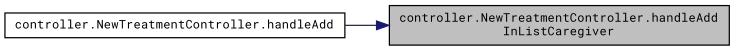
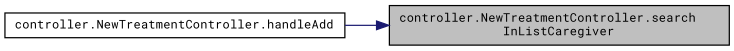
node "controller.NewTreatmentController.handleAdd InListCaregiver": label "controller.NewTreatmentController.handleAdd InListCaregiver" -> "controller.NewTreatmentController.search InListCaregiver"
